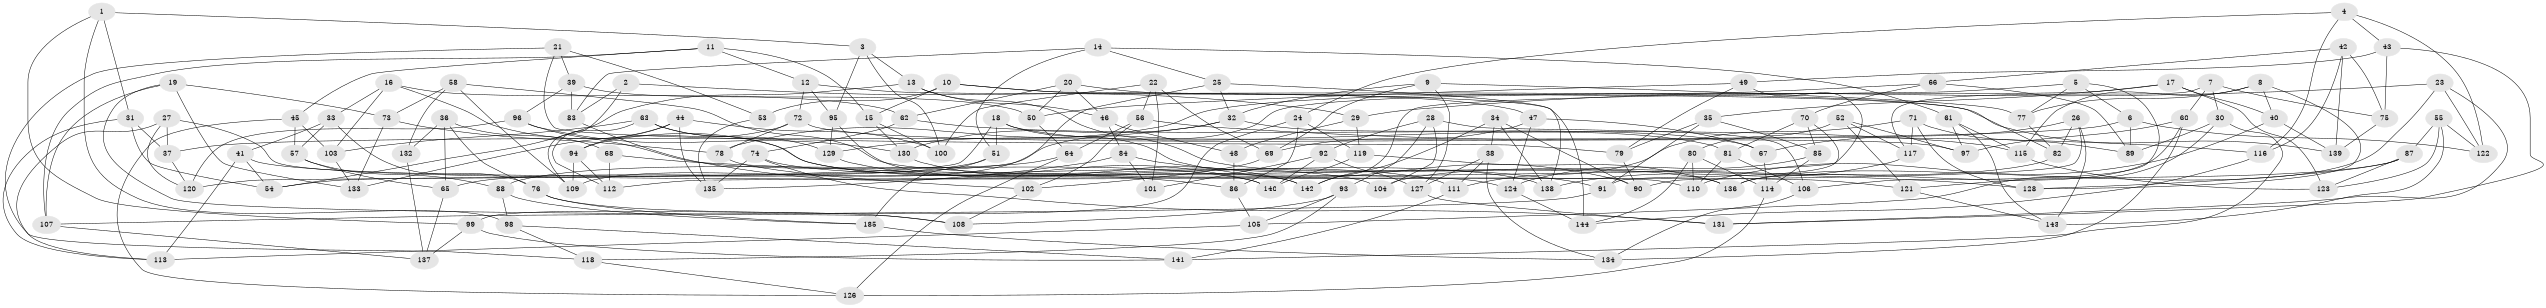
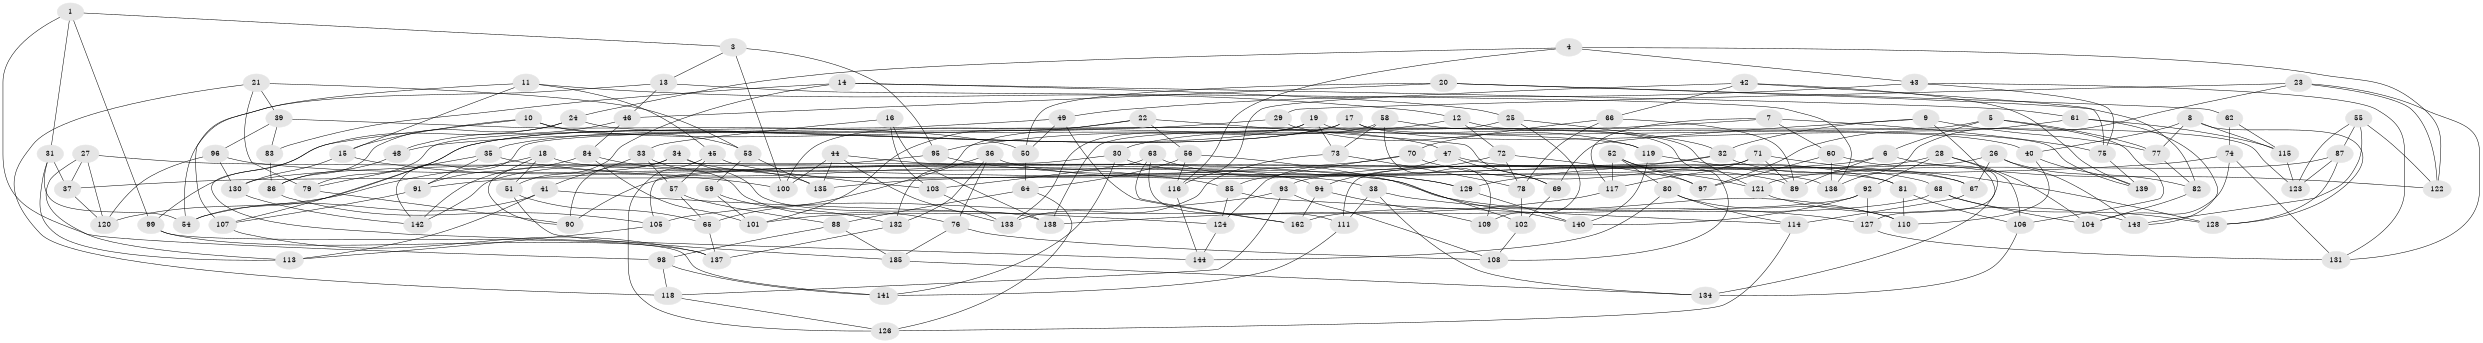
node "2": removed
edge "16" -- "62": removed
node "112": label "112" -> "162"
node "59": added
edge "68" -- "104": added
